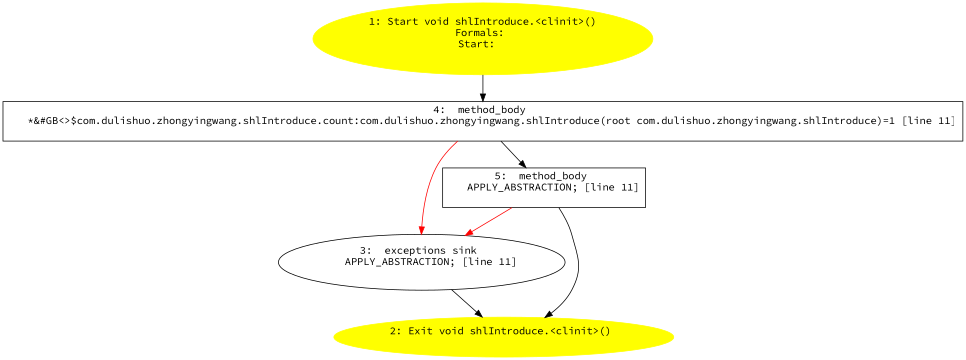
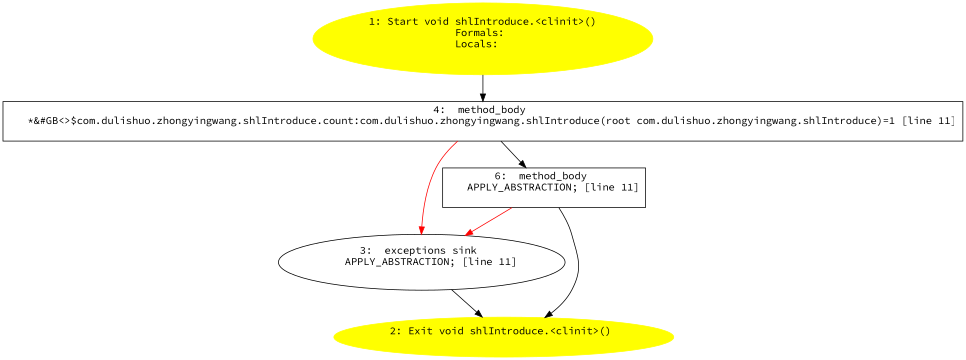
node "1: Start void shlIntroduce.<clinit>() Formals: Start:": label "1: Start void shlIntroduce.<clinit>() Formals: Start:" -> "1: Start void shlIntroduce.<clinit>() Formals: Locals:"
node "5:  method_body APPLY_ABSTRACTION; [line 11]": label "5:  method_body APPLY_ABSTRACTION; [line 11]" -> "6:  method_body APPLY_ABSTRACTION; [line 11]"
